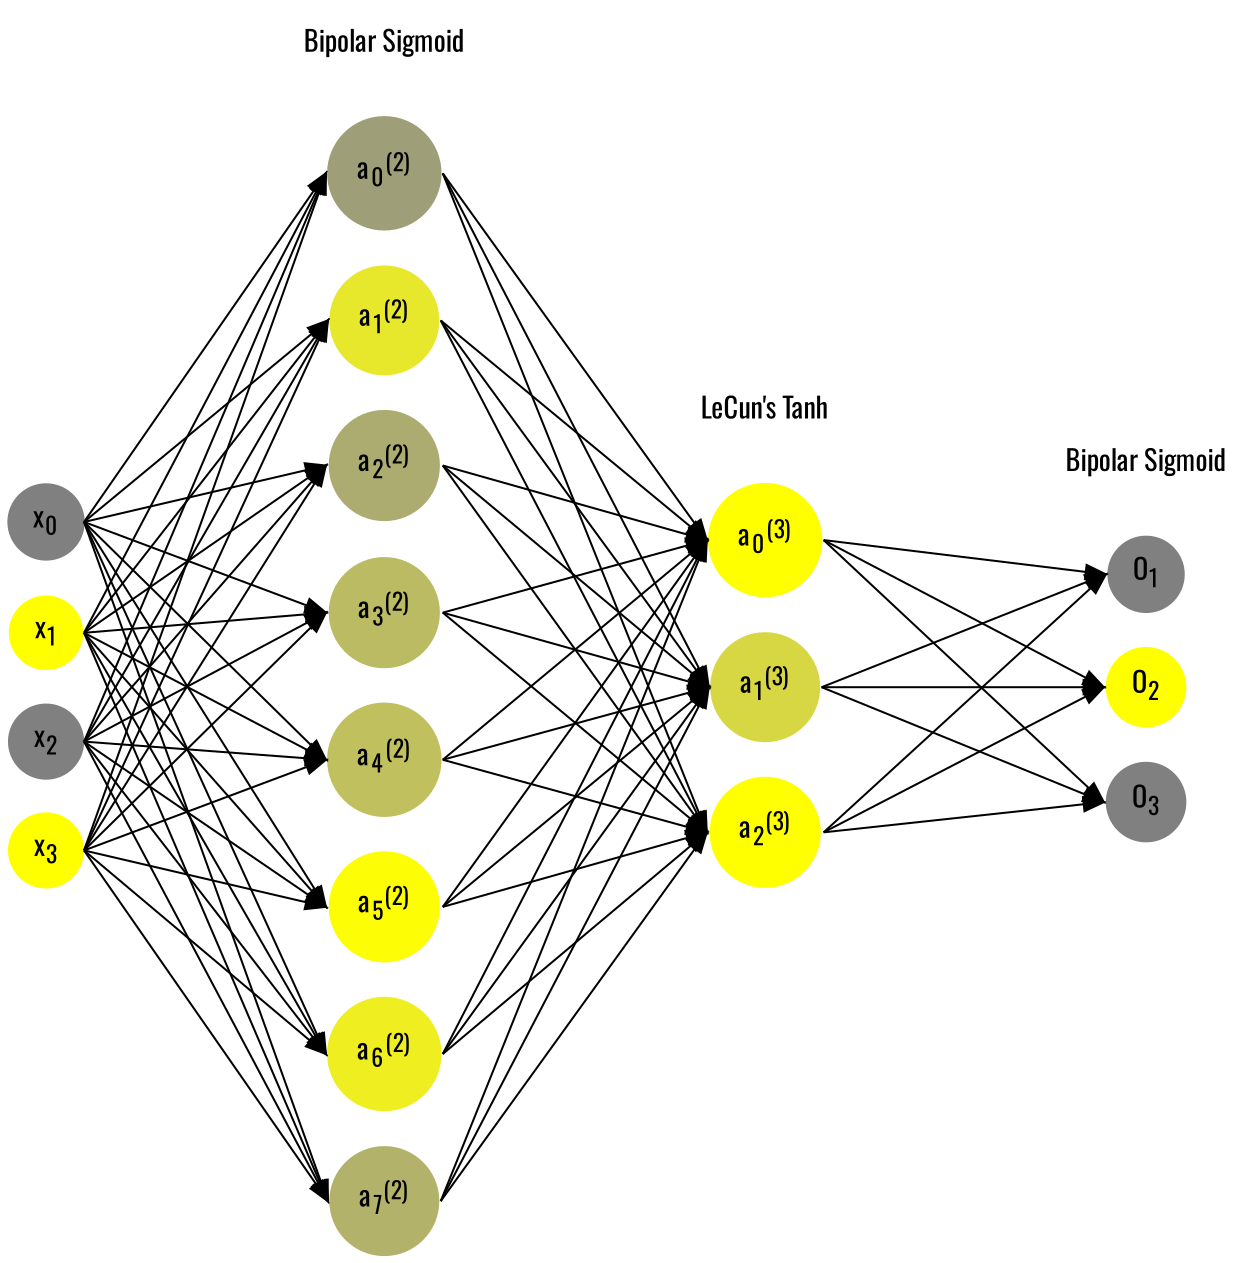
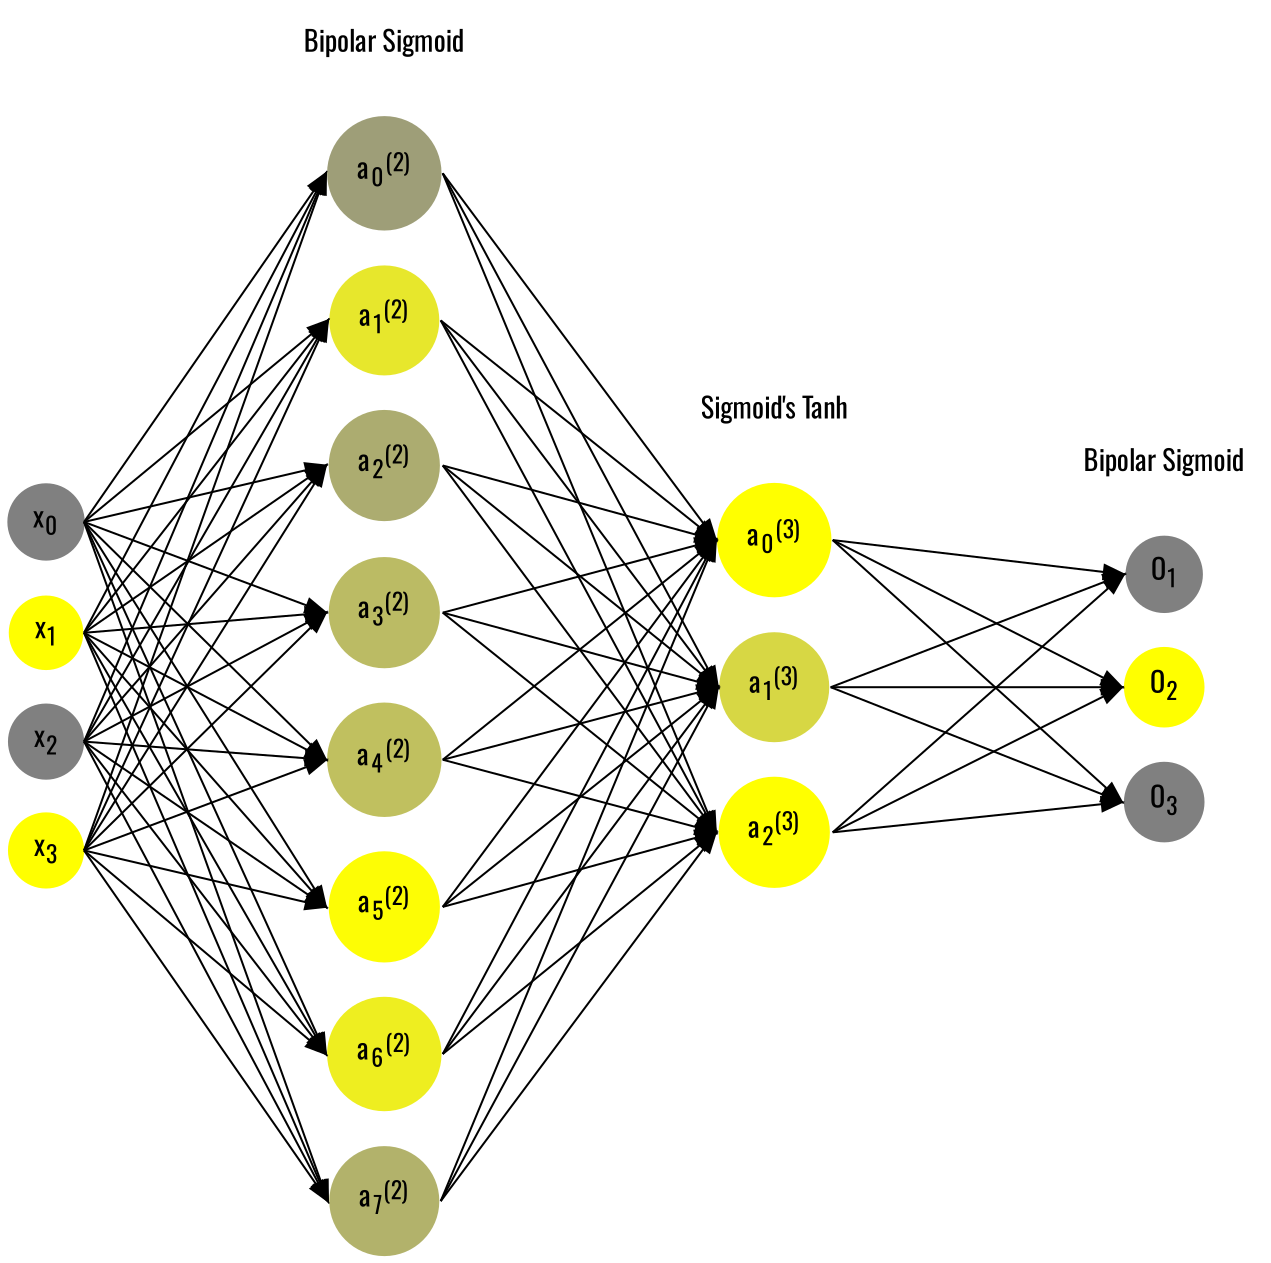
node "LeCun's Tanh": label "LeCun's Tanh" -> "Sigmoid's Tanh"
